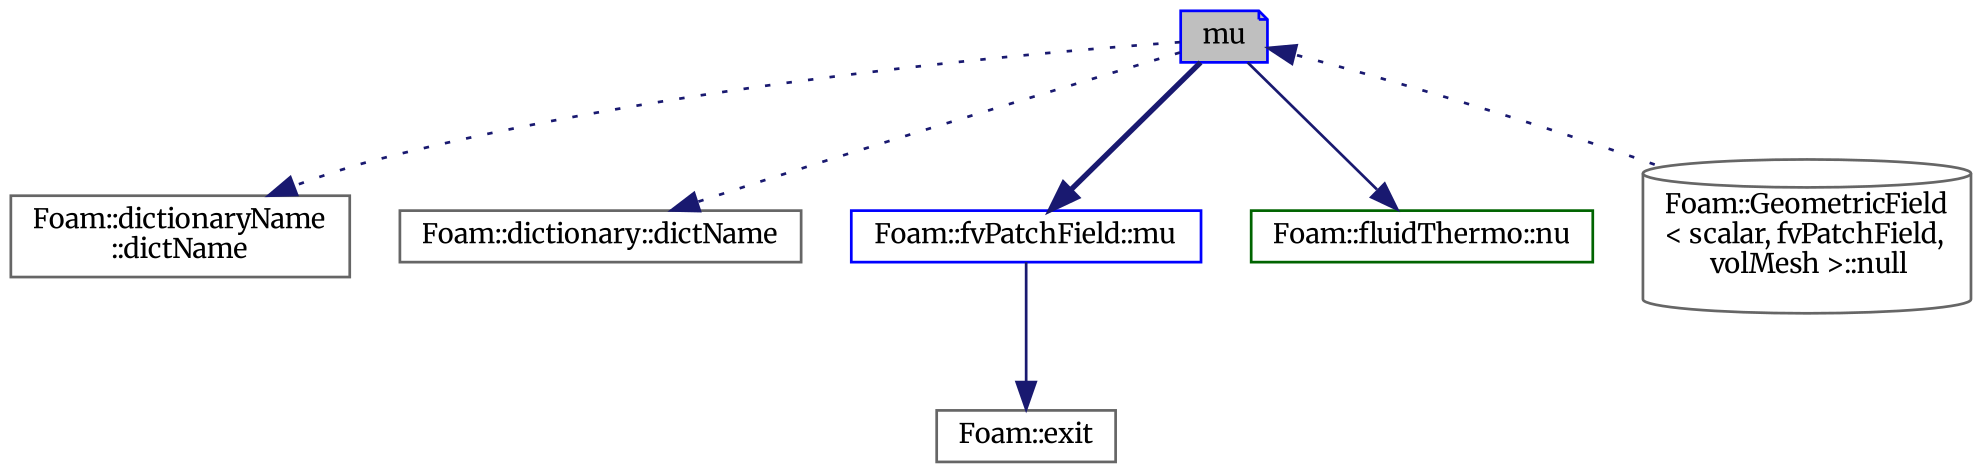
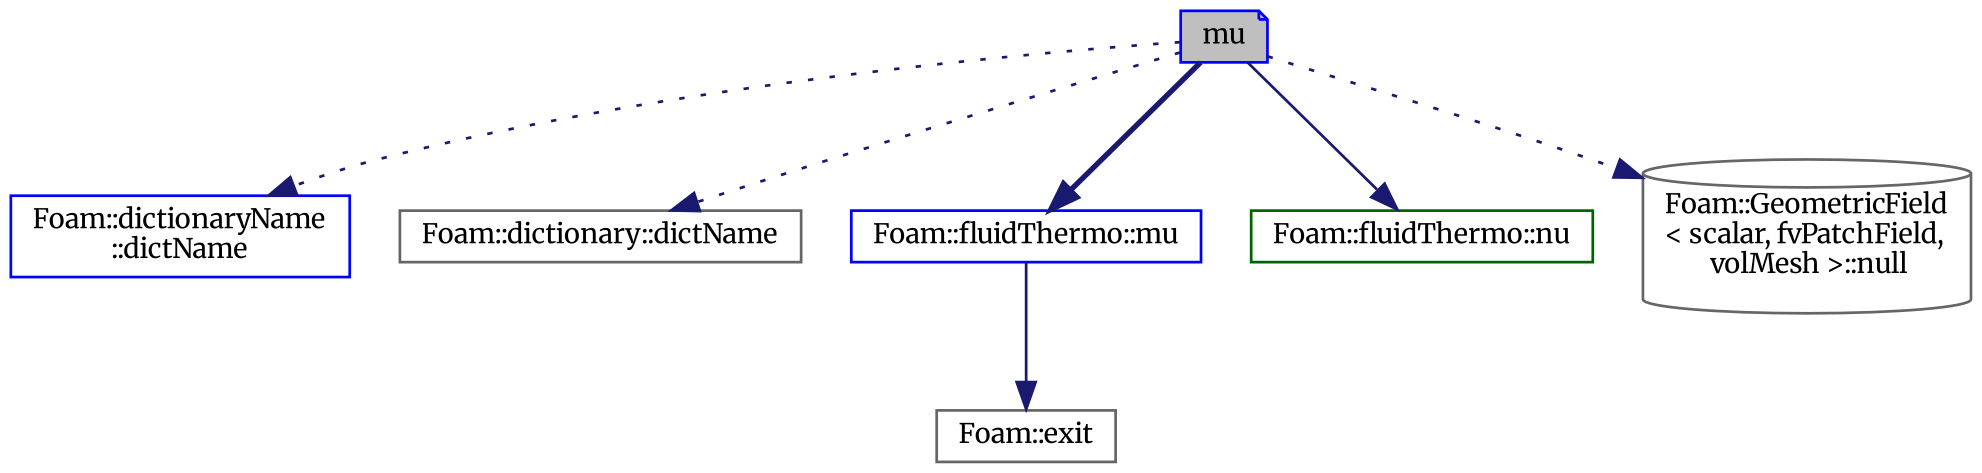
edge "Foam::GeometricField < scalar, fvPatchField, volMesh >::null" -> "mu": reversed
node "Foam::dictionaryName ::dictName": color gray40 -> blue
node "Foam::fvPatchField::mu": label "Foam::fvPatchField::mu" -> "Foam::fluidThermo::mu"
